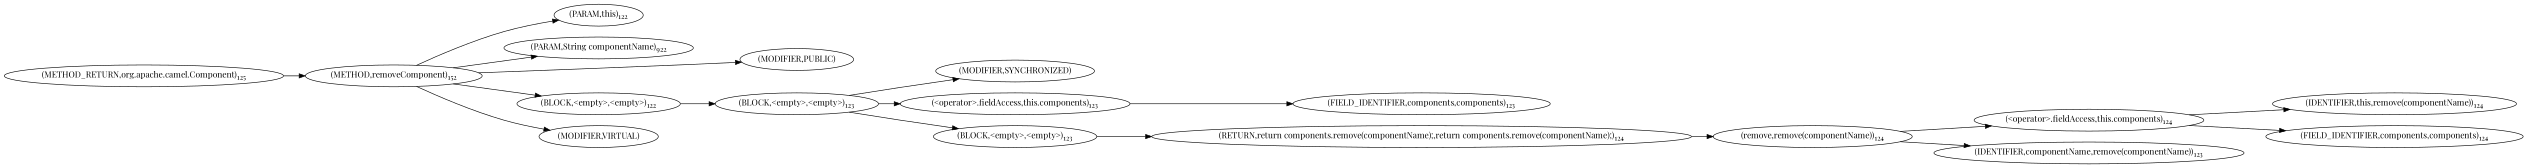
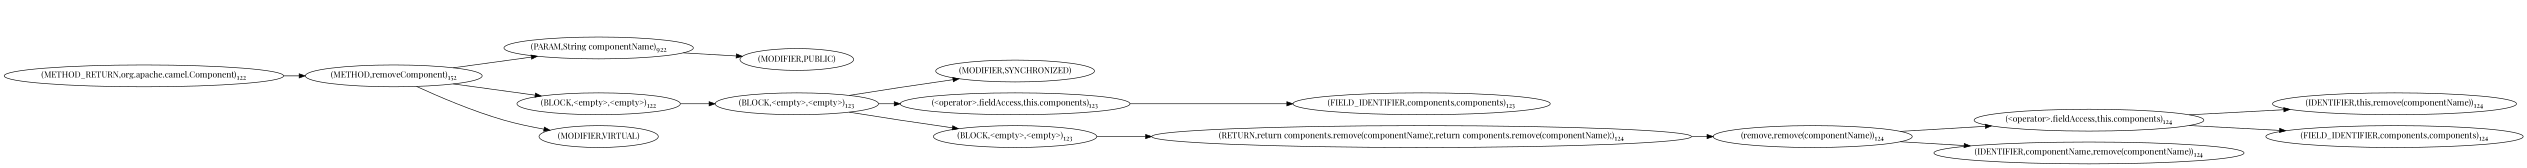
node "(PARAM,this)": removed
edge "(METHOD,removeComponent)" -> "(MODIFIER,PUBLIC)": now "(PARAM,String componentName)" -> "(MODIFIER,PUBLIC)"
node "(METHOD_RETURN,org.apache.camel.Component)": text "125" -> "122"
node "(IDENTIFIER,componentName,remove(componentName))": text "123" -> "124"
